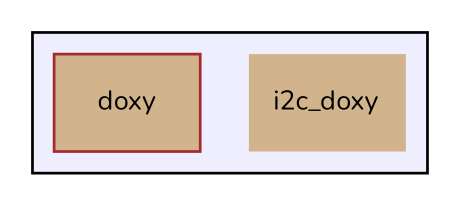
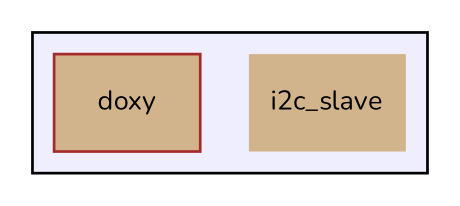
node "i2c_doxy": label "i2c_doxy" -> "i2c_slave"
